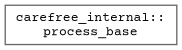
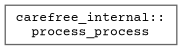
node "carefree_internal:: process_base": label "carefree_internal:: process_base" -> "carefree_internal:: process_process"
